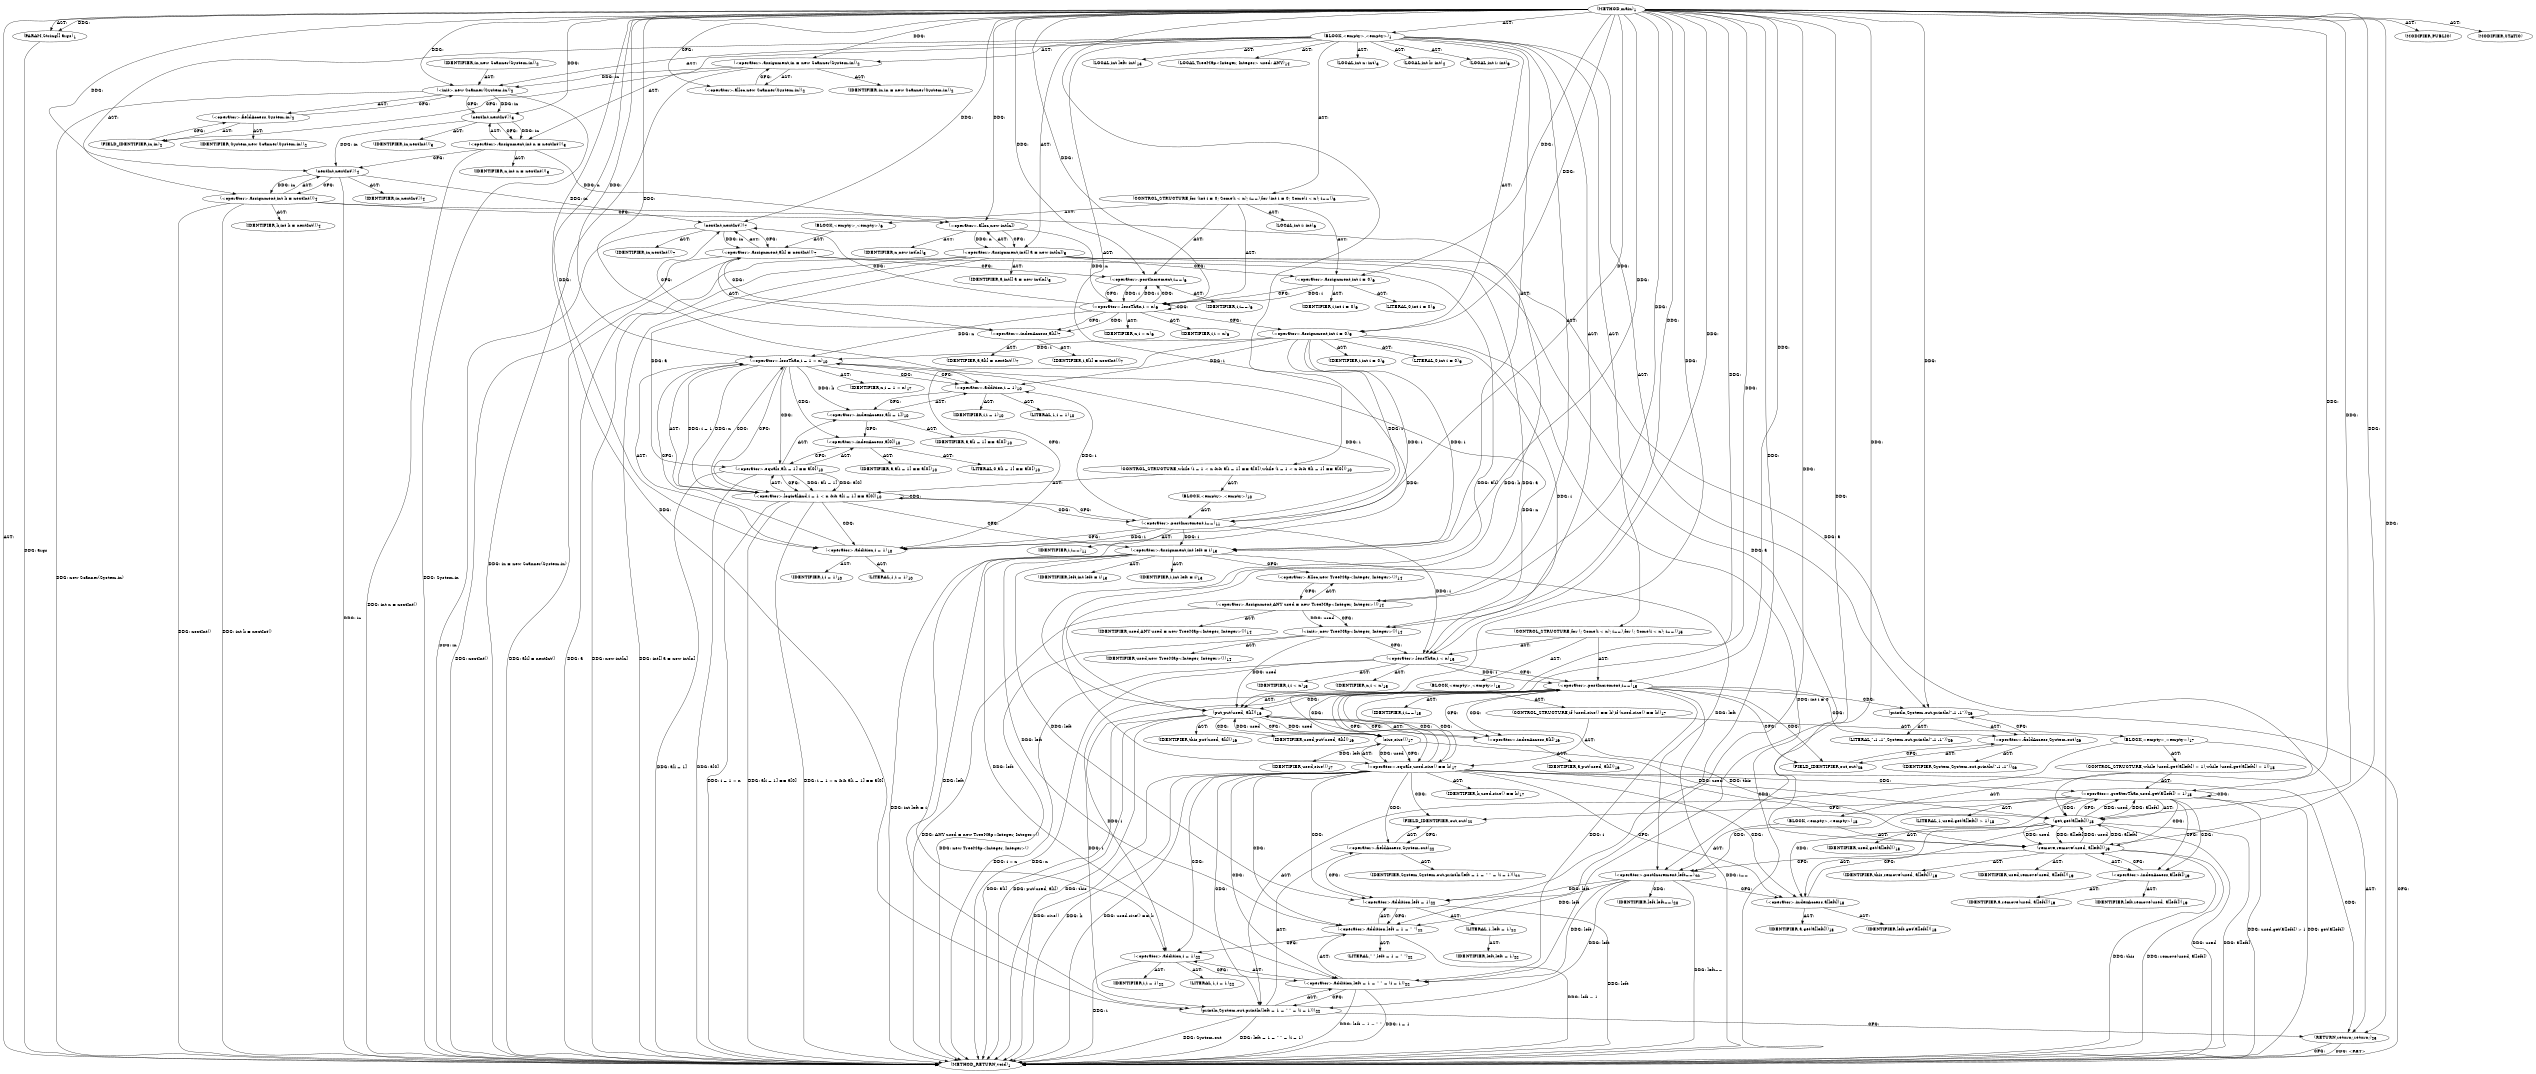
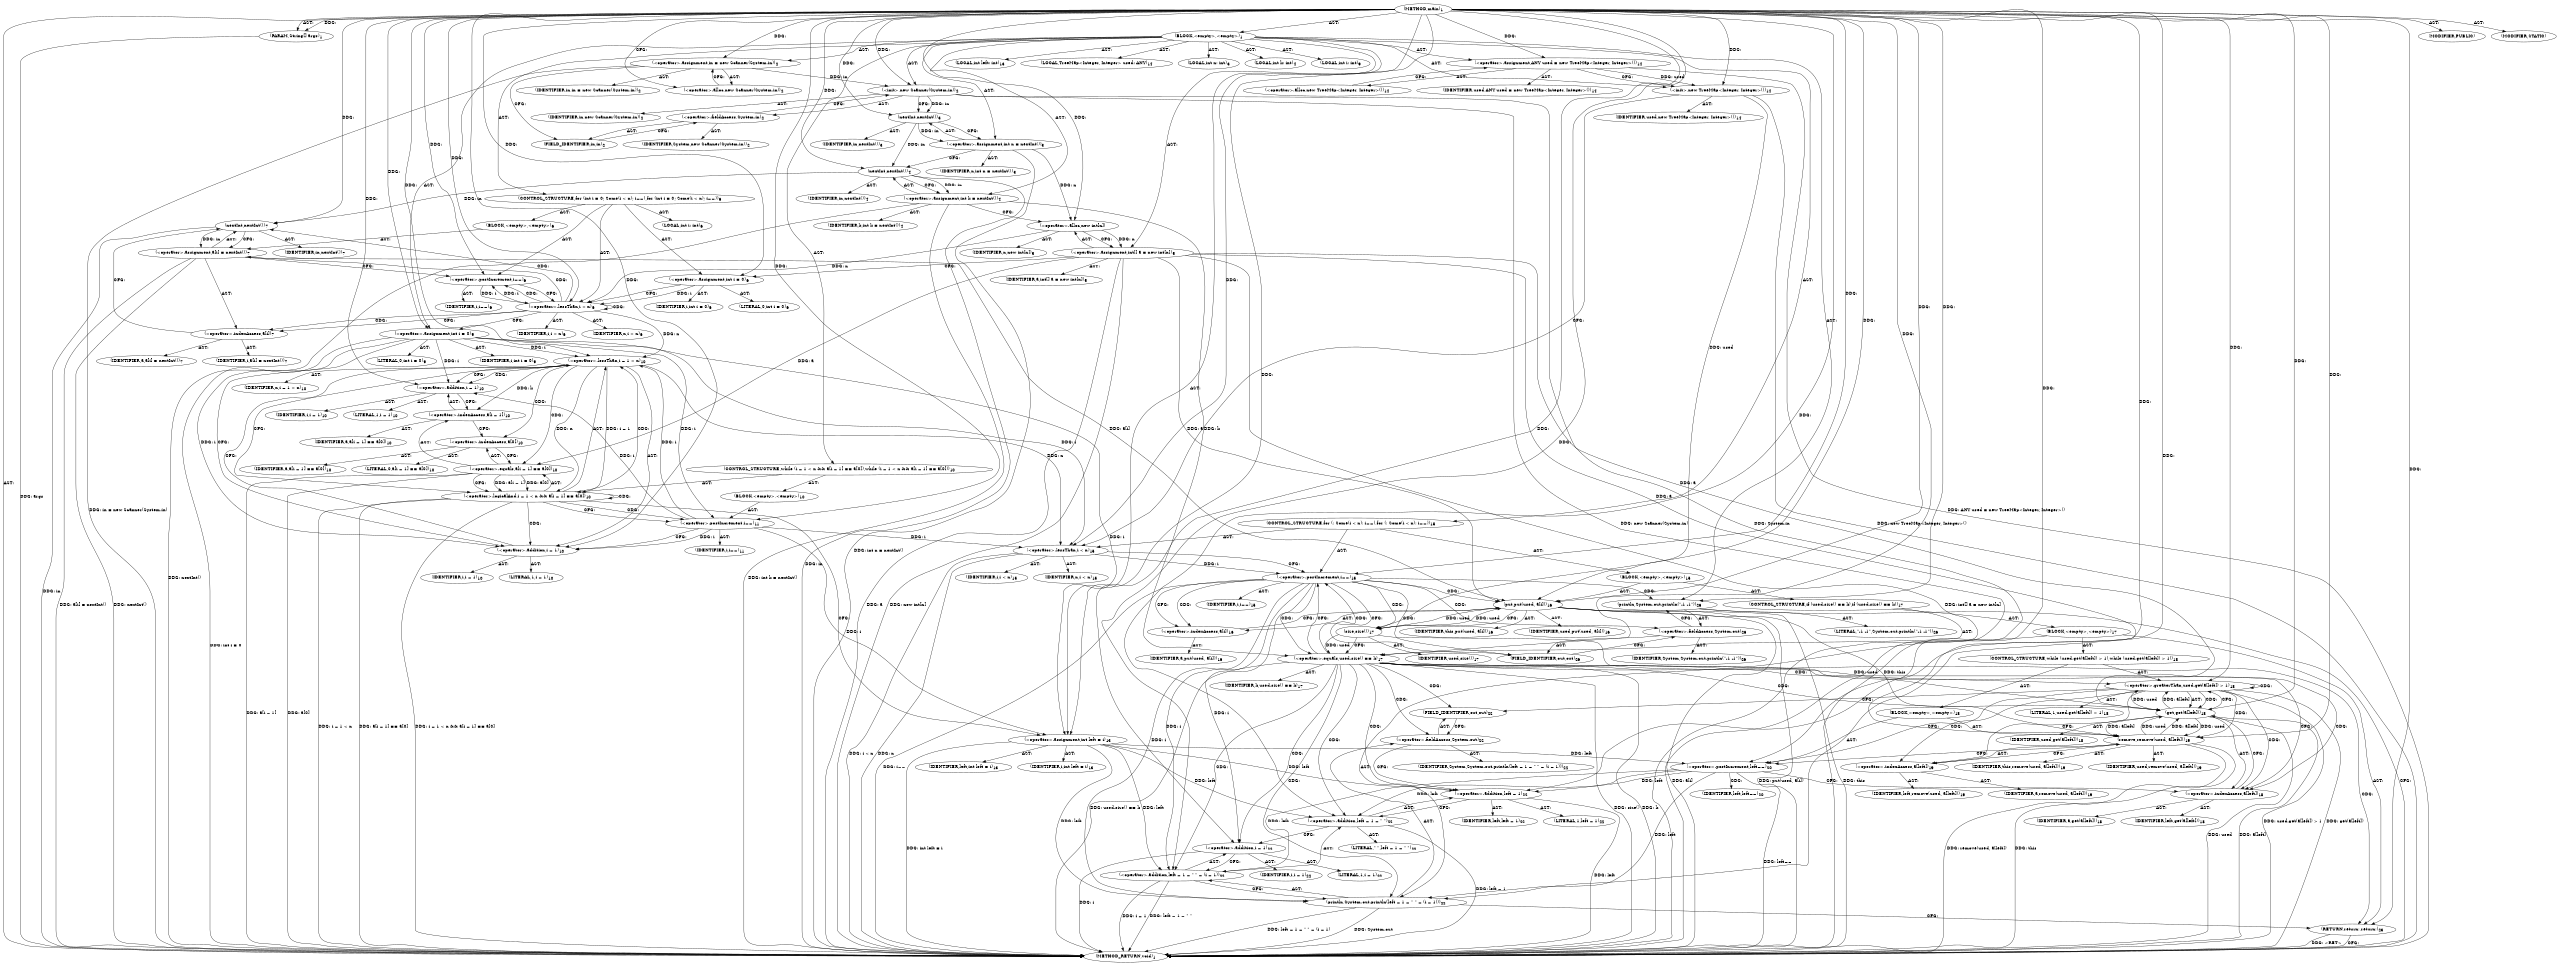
edge "(IDENTIFIER,in,new Scanner(System.in))" -> "(<init>,new Scanner(System.in))": reversed
node "(IDENTIFIER,n,i + 1 < n)": text "17" -> "10"
edge "(<operator>.assignment,int left = i)" -> "(<operator>.alloc,new TreeMap<Integer, Integer>())": removed, label "CFG:"
edge "(put,put(used, a[i]))" -> "(IDENTIFIER,used,put(used, a[i]))": label "CDG: " -> "AST: "
edge "(size,size())" -> "(IDENTIFIER,used,size())": label "DDG: left" -> "AST: "
edge "(<operator>.equals,used.size() == k)" -> "(size,size())": removed, label "AST:"
edge "(<operator>.greaterThan,used.get(a[left]) > 1)" -> "(<operator>.postIncrement,left++)": label "CDG: " -> "CFG: "
edge "(LITERAL,1,left + 1)" -> "(IDENTIFIER,left,left + 1)": now "(<operator>.addition,left + 1)" -> "(IDENTIFIER,left,left + 1)"
